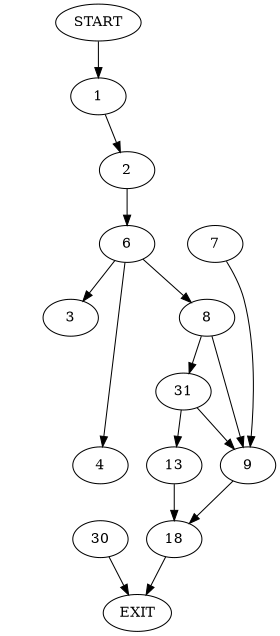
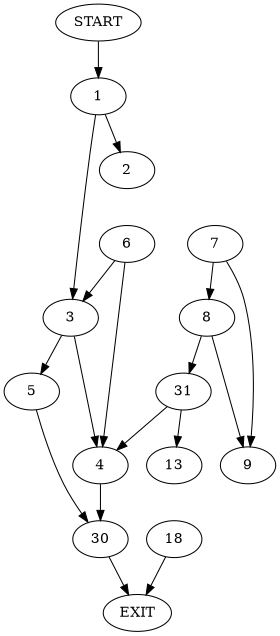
edge "1" -> "3": added
edge "2" -> "6": removed
edge "6" -> "8": now "7" -> "8"
edge "3" -> "4": added
node "5": added
edge "31" -> "9": now "31" -> "4"
edge "4" -> "30": added
edge "13" -> "18": removed
edge "9" -> "18": removed
